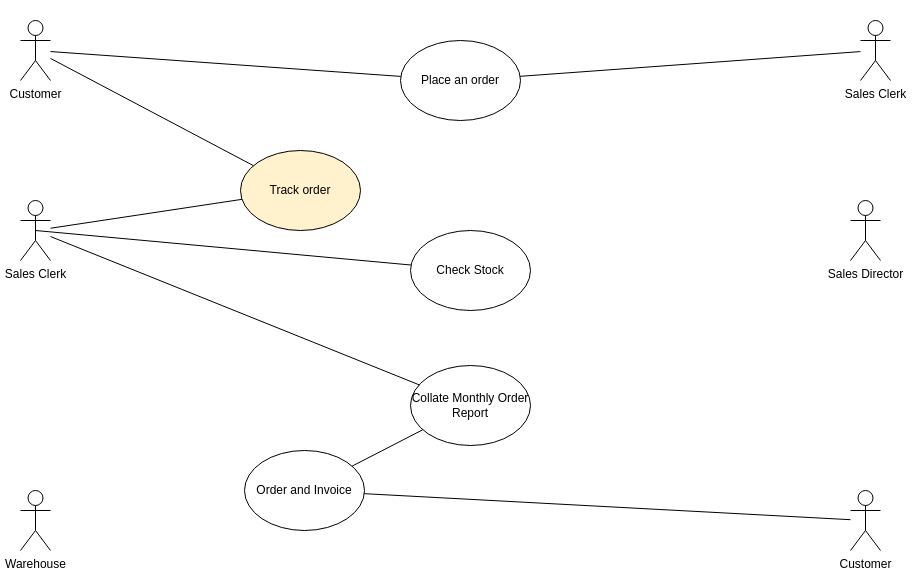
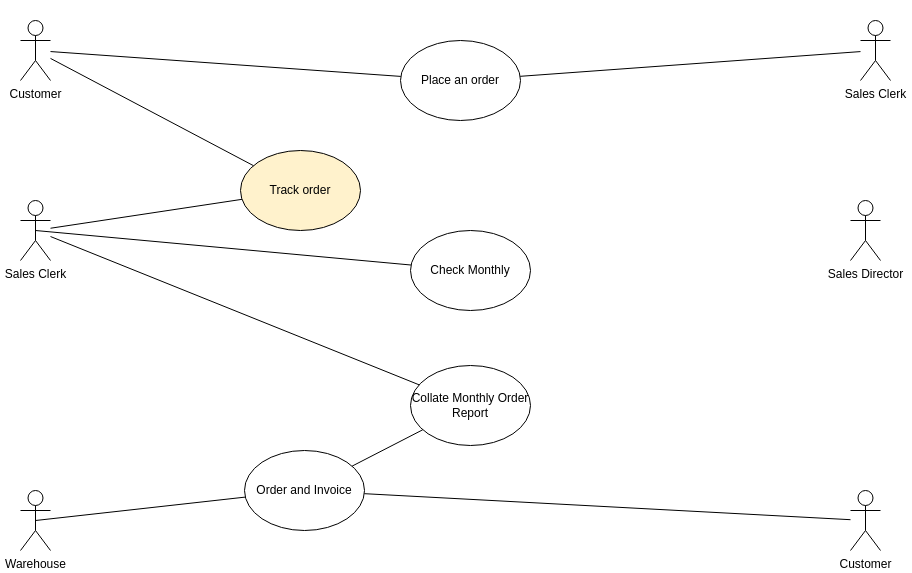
node "Check Stock": label "Check Stock" -> "Check Monthly"
edge "Order and Invoice" -- "Warehouse": added
